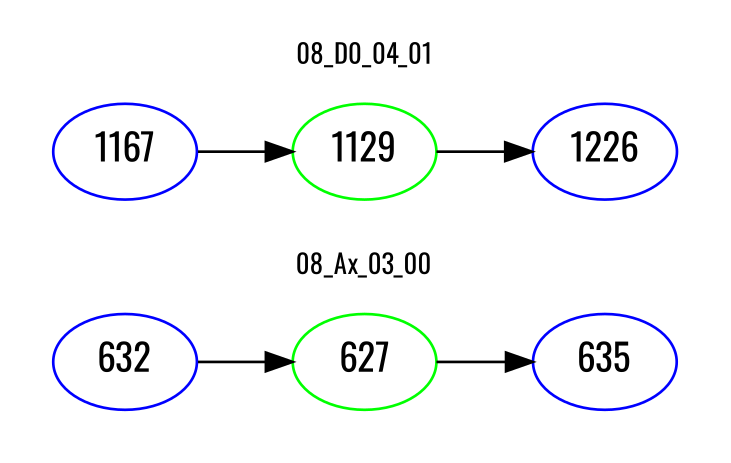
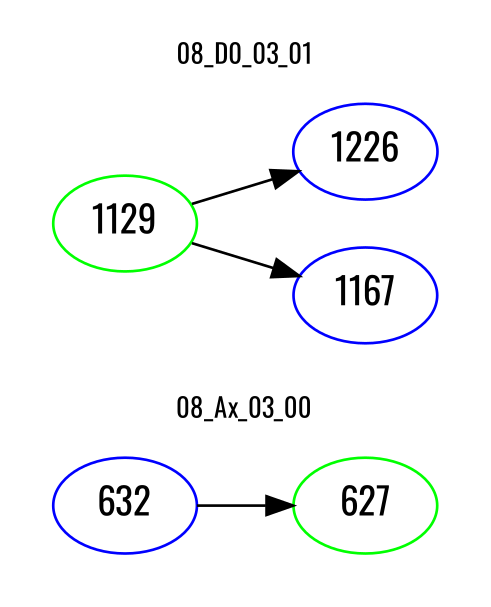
cluster "08_D0_04_01": label "08_D0_04_01" -> "08_D0_03_01"
edge "1167" -> "1129": reversed
node "635": removed
